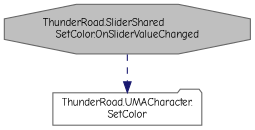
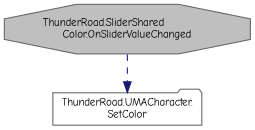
node "ThunderRoad.SliderShared SetColor.OnSliderValueChanged": label "ThunderRoad.SliderShared SetColor.OnSliderValueChanged" -> "ThunderRoad.SliderShared Color.OnSliderValueChanged"
